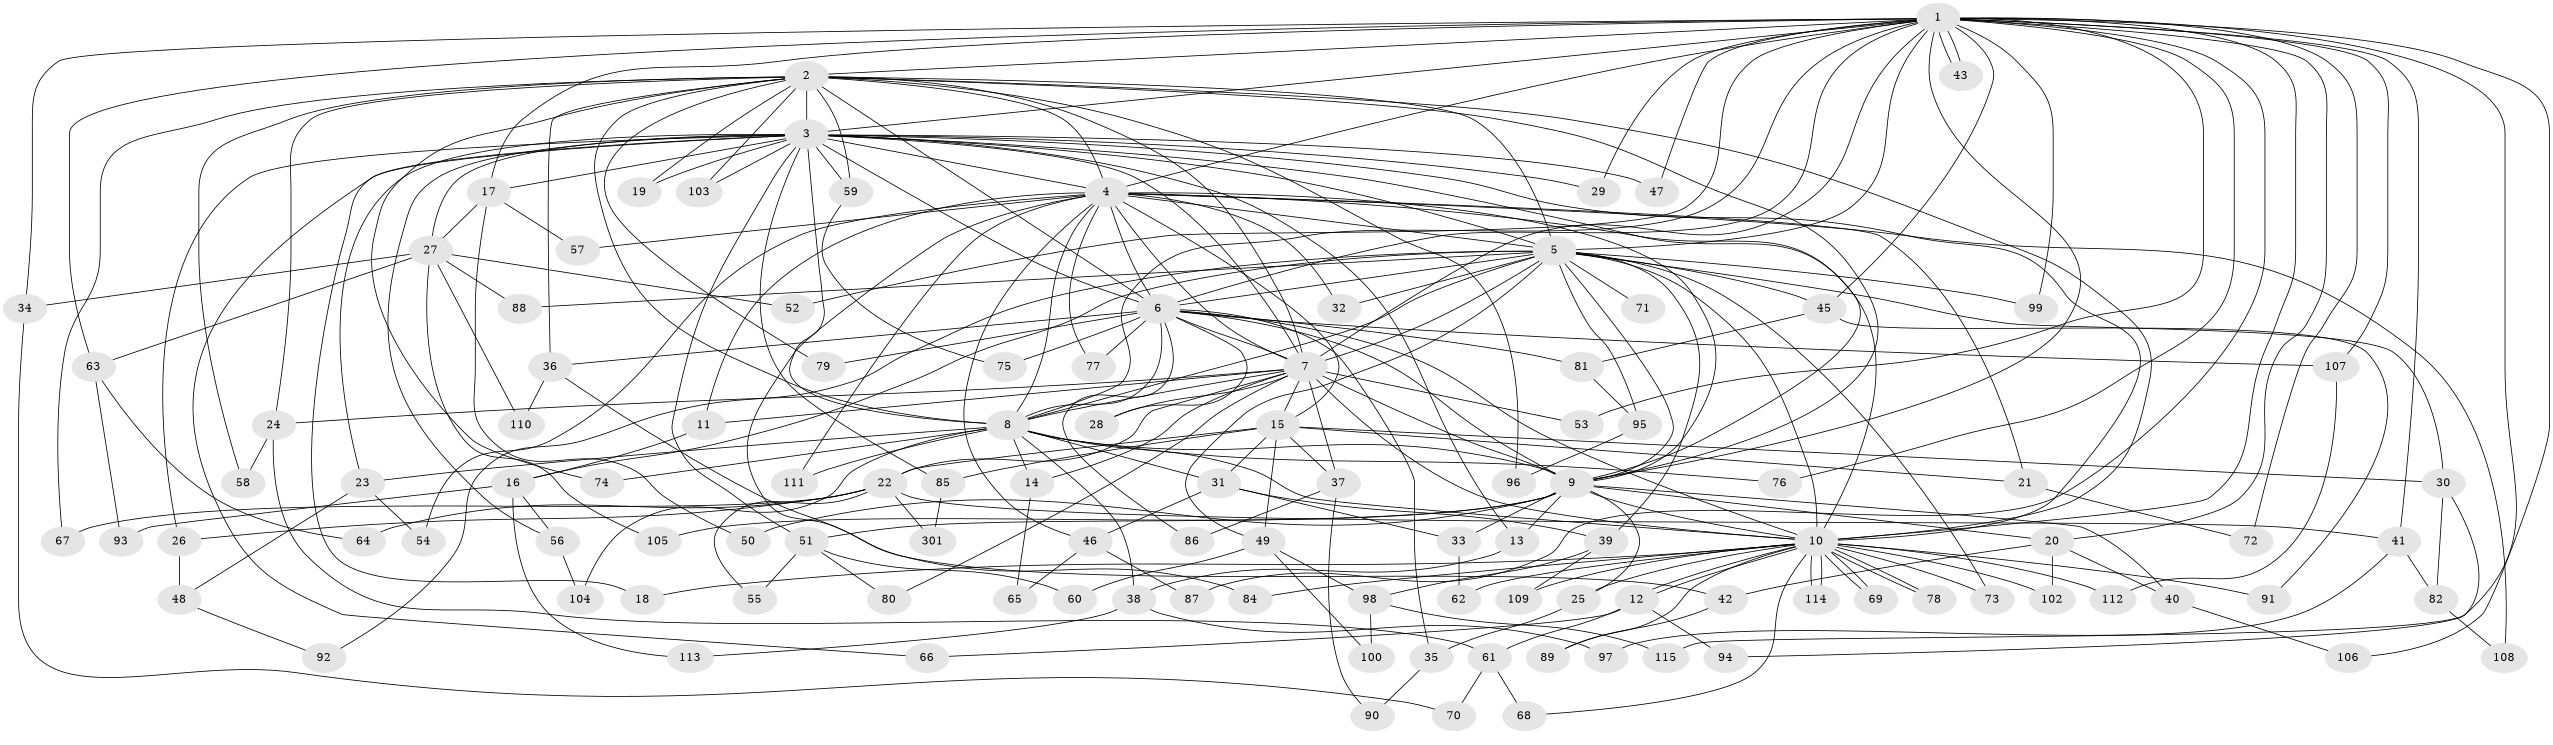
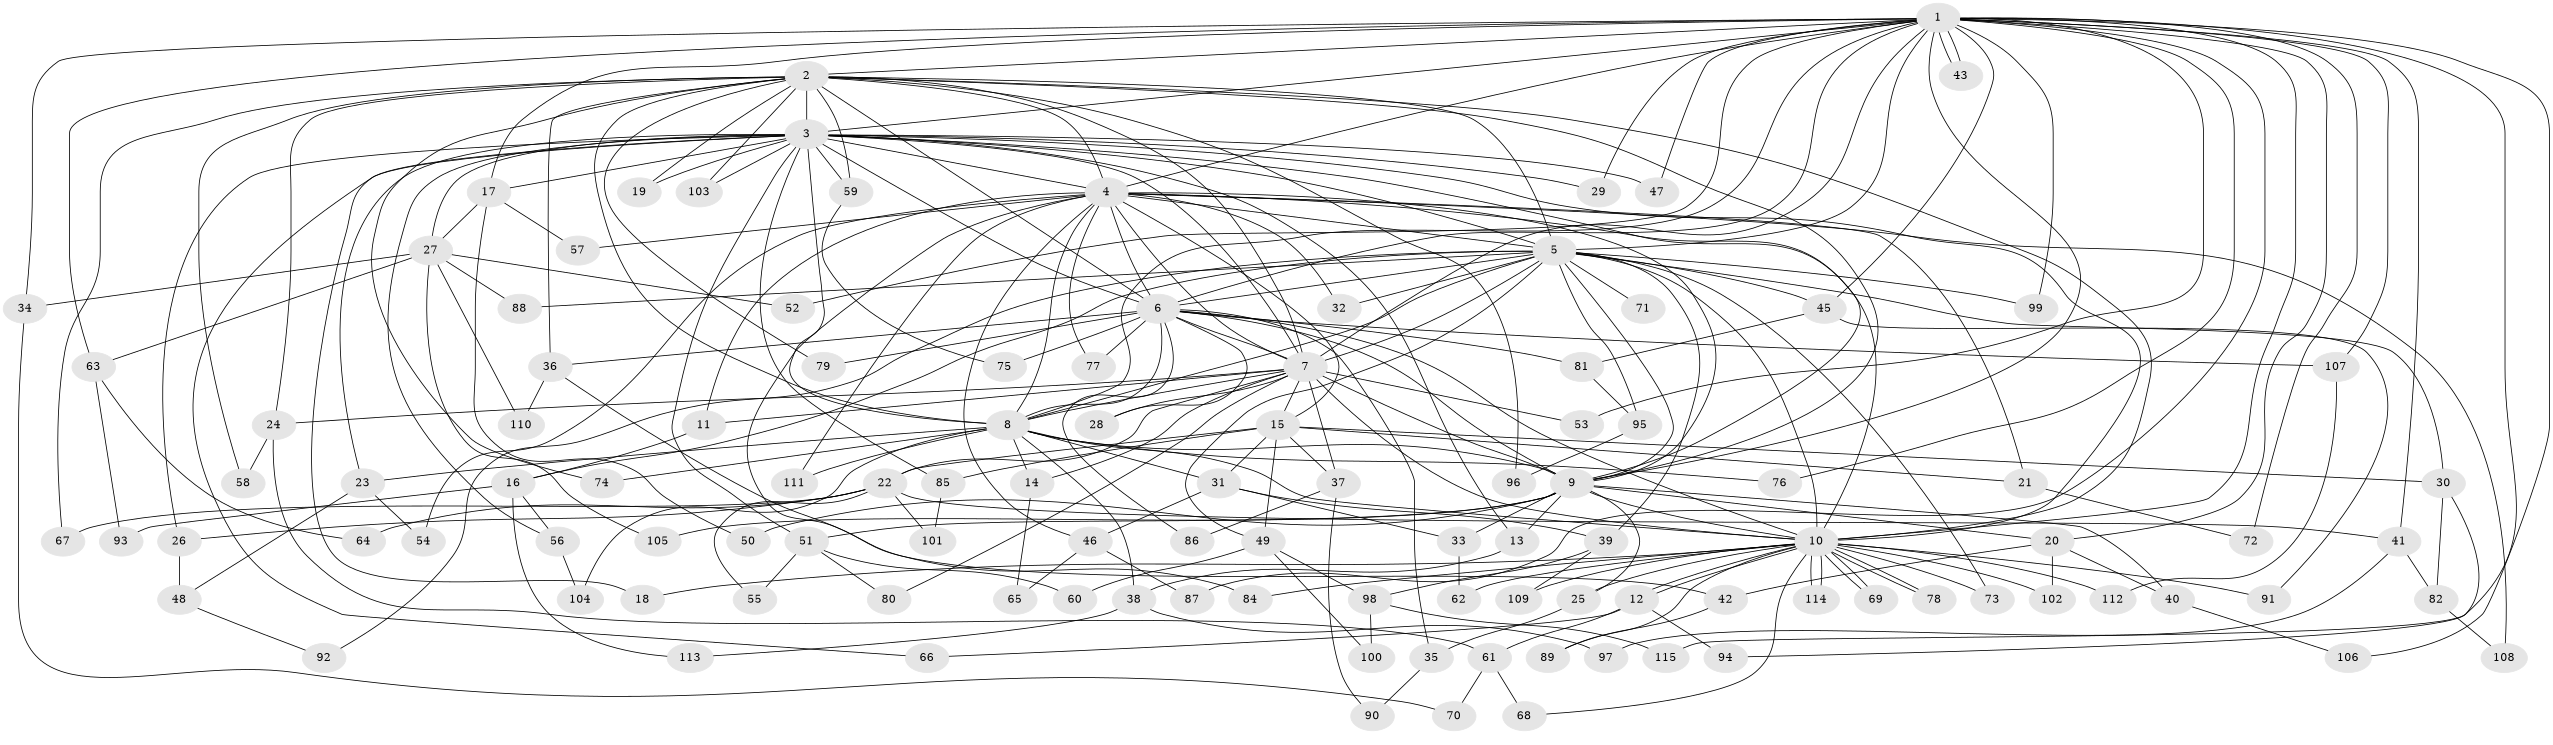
node "301": label "301" -> "101"
